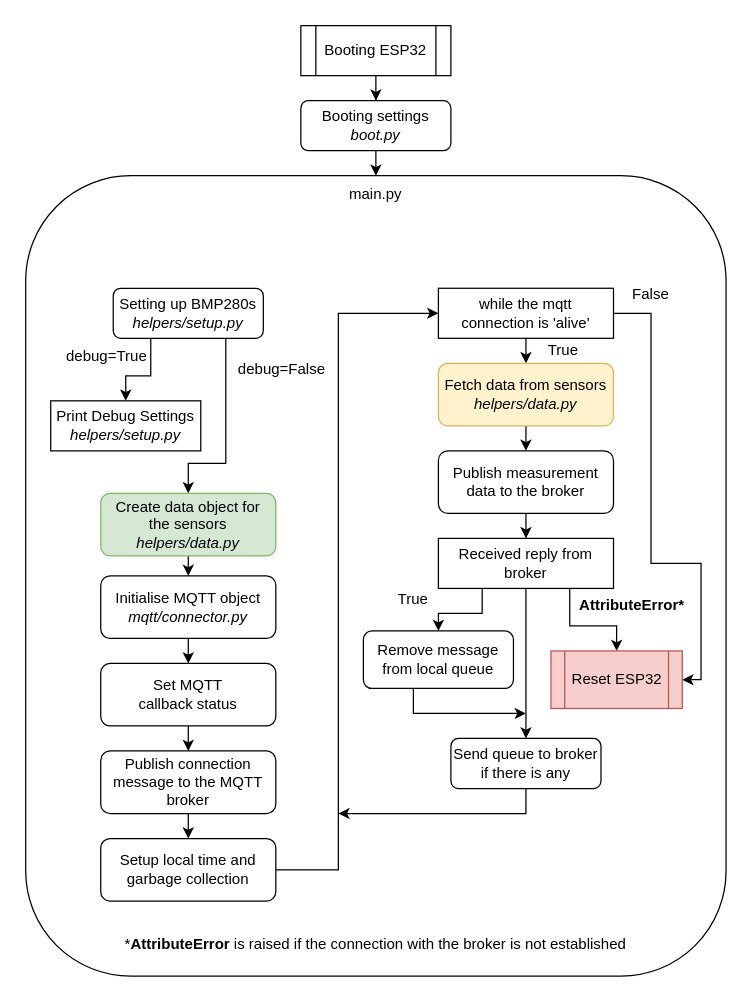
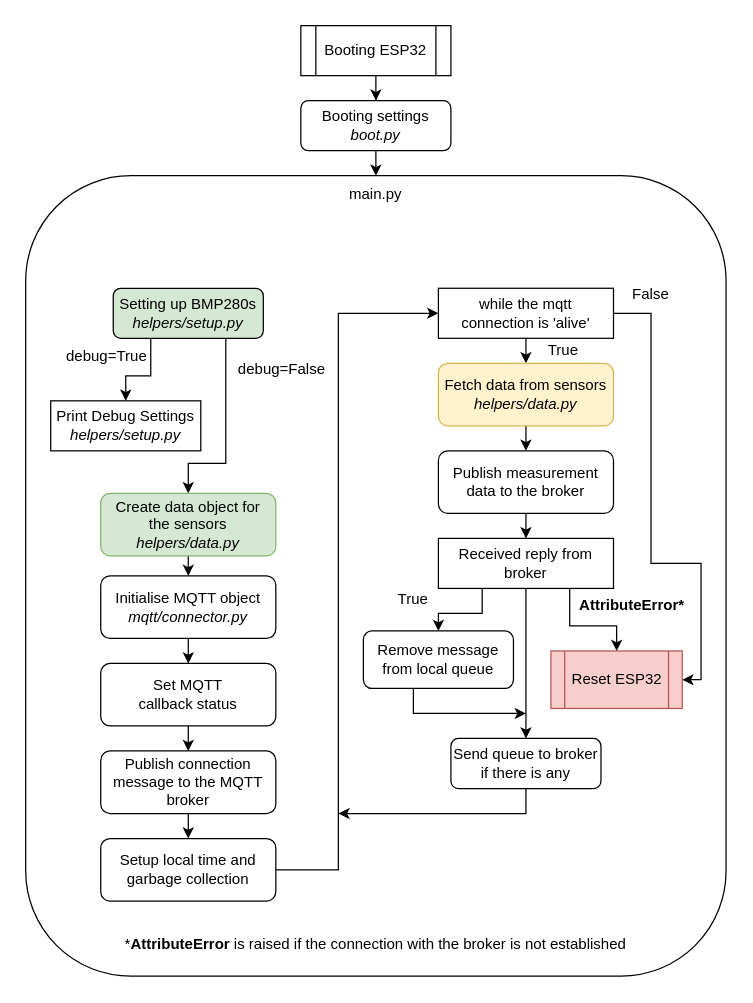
node "Setting up BMP280s helpers/setup.py": fillcolor #ffffff -> #d5e8d4
